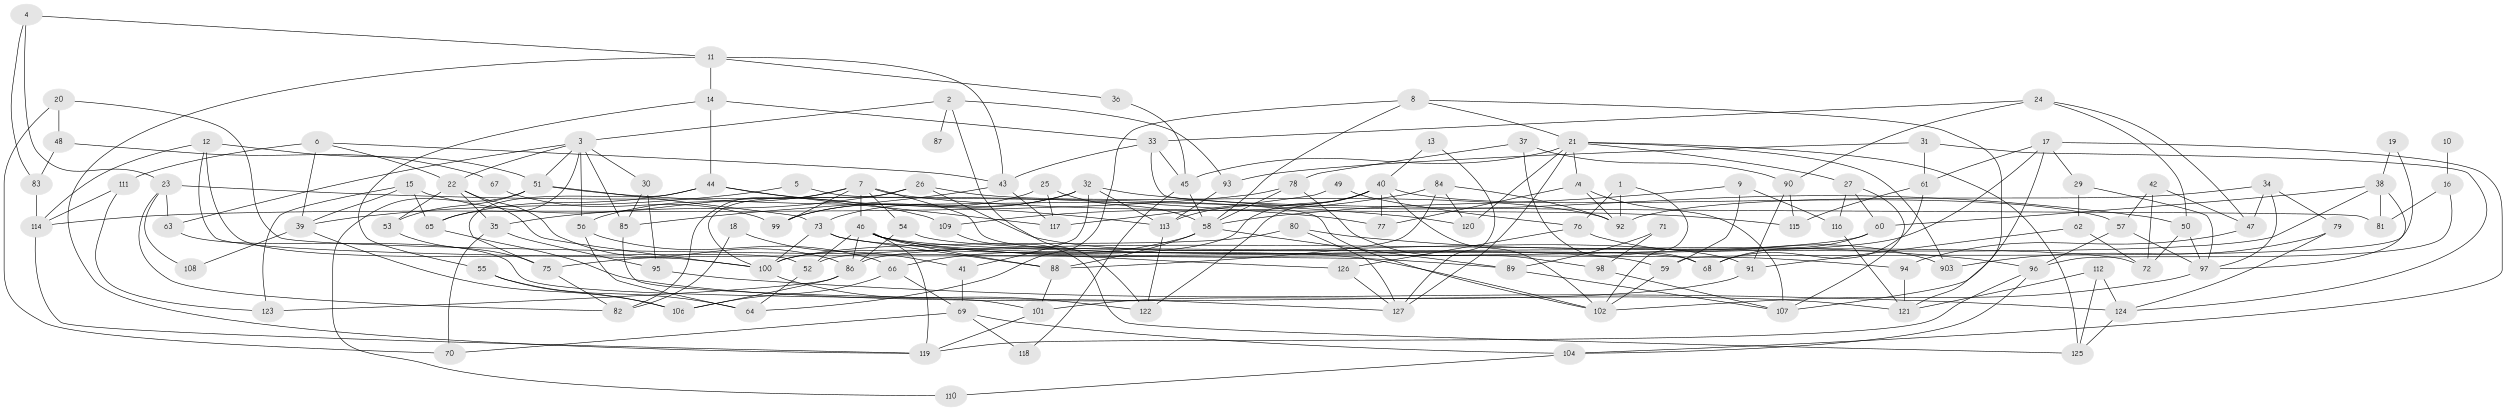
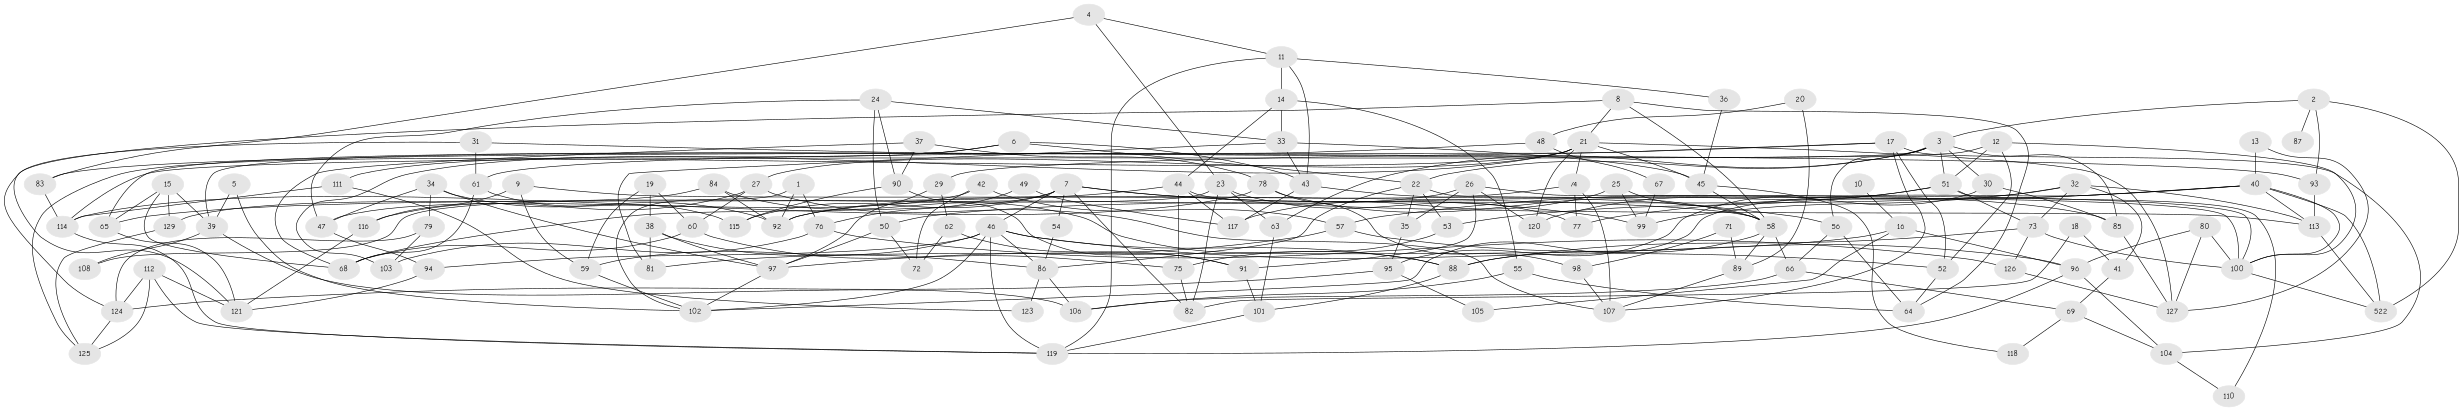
edge "84" -- "120": now "26" -- "120"
edge "15" -- "123": now "15" -- "68"
edge "38" -- "60": now "19" -- "60"
node "109": label "109" -> "129"
edge "54" -- "72": removed
node "903": label "903" -> "103"
node "122": label "122" -> "522"
node "105": added
edge "112" -- "119": added
node "70": removed
